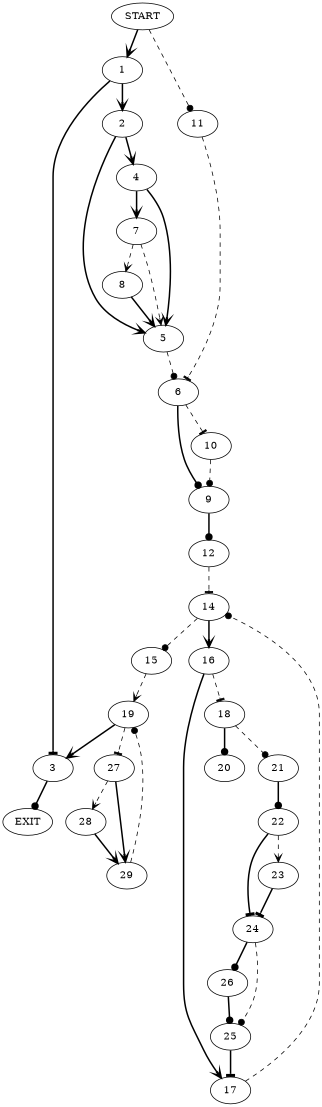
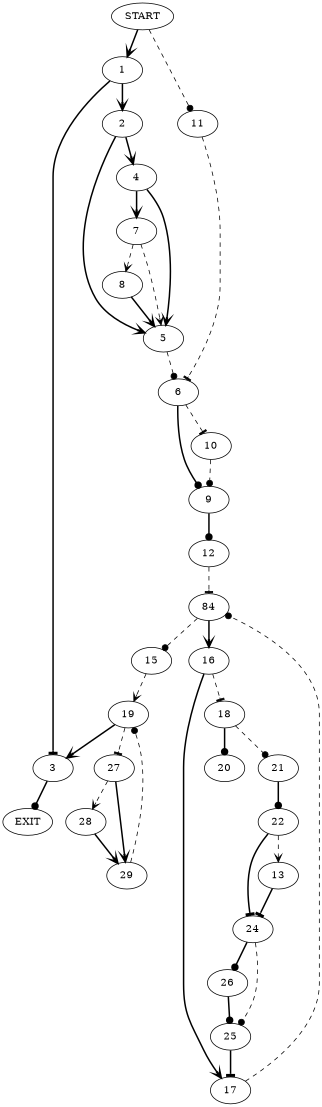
node "14": label "14" -> "84"
node "23": label "23" -> "13"
